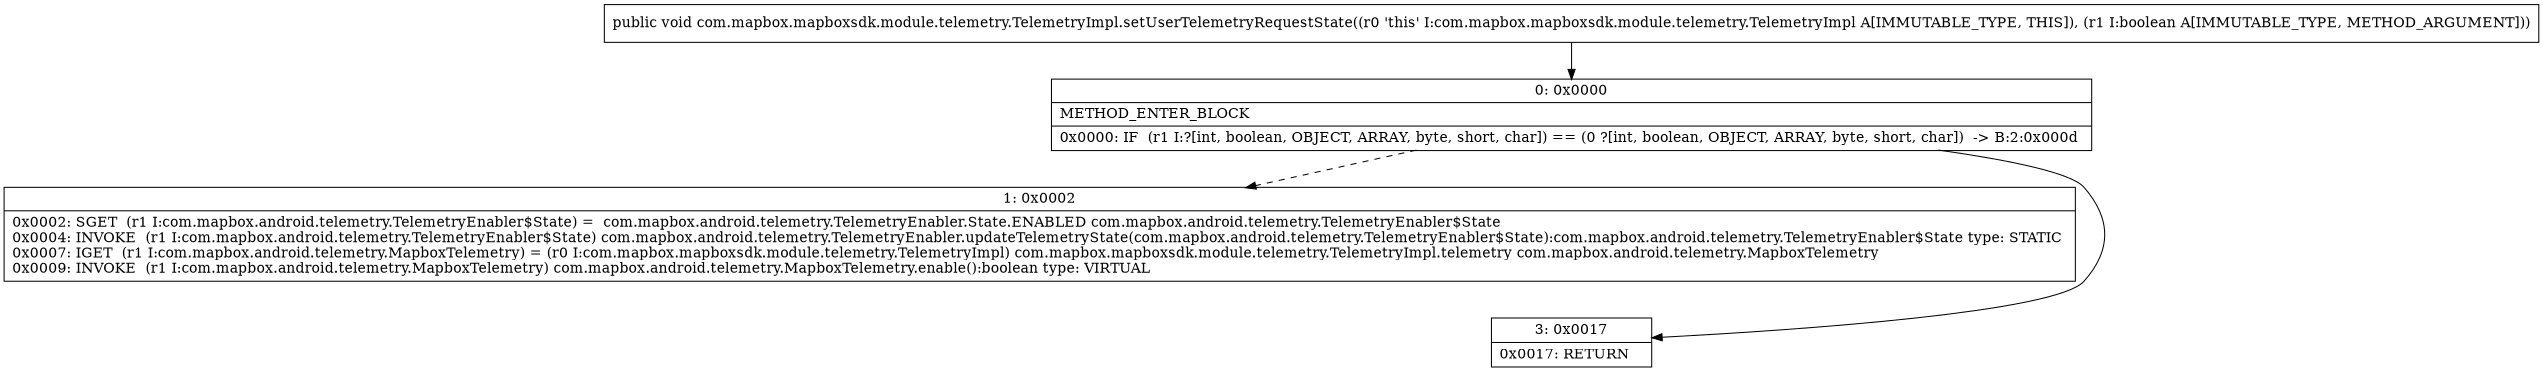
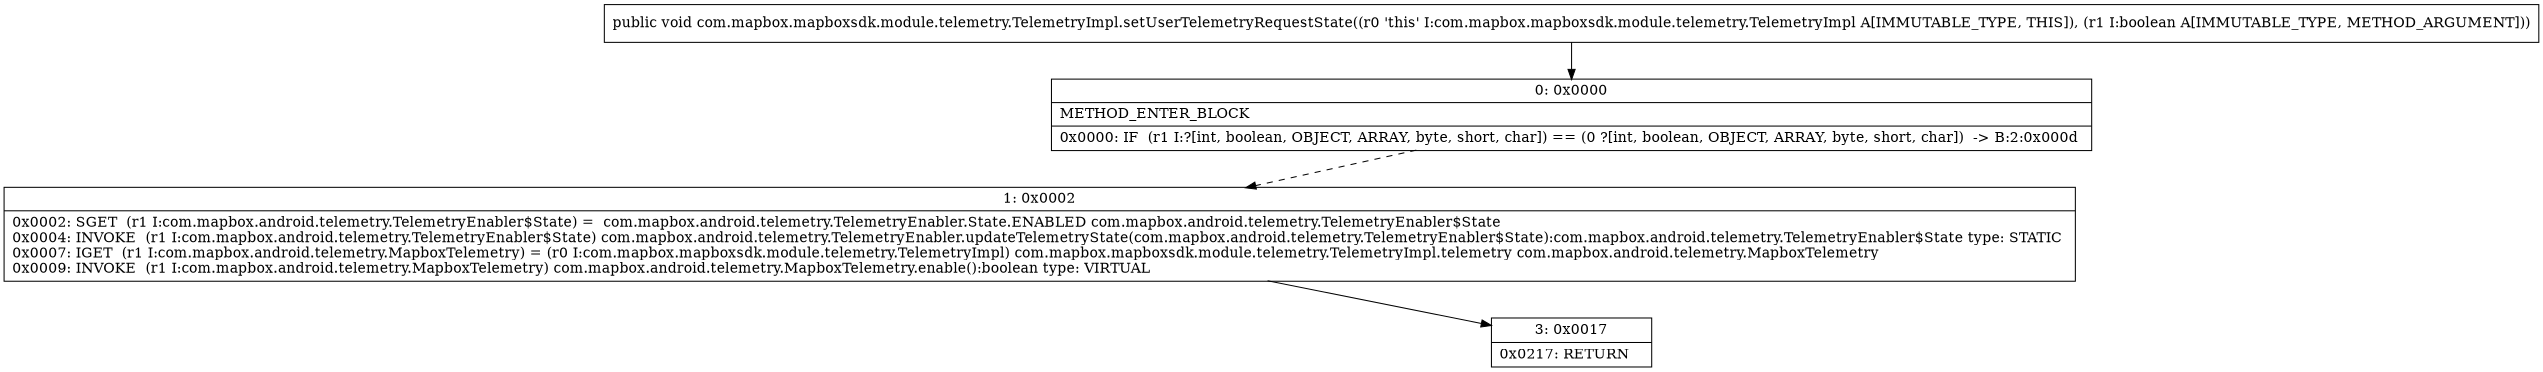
edge "0: 0x0000" -> "3: 0x0017": now "1: 0x0002" -> "3: 0x0017"
node "3: 0x0017": text "0x0017: RETURN" -> "0x0217: RETURN"
